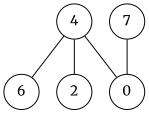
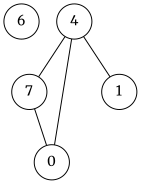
edge "4" -- "6": now "4" -- "7"
node "2": label "2" -> "1"
